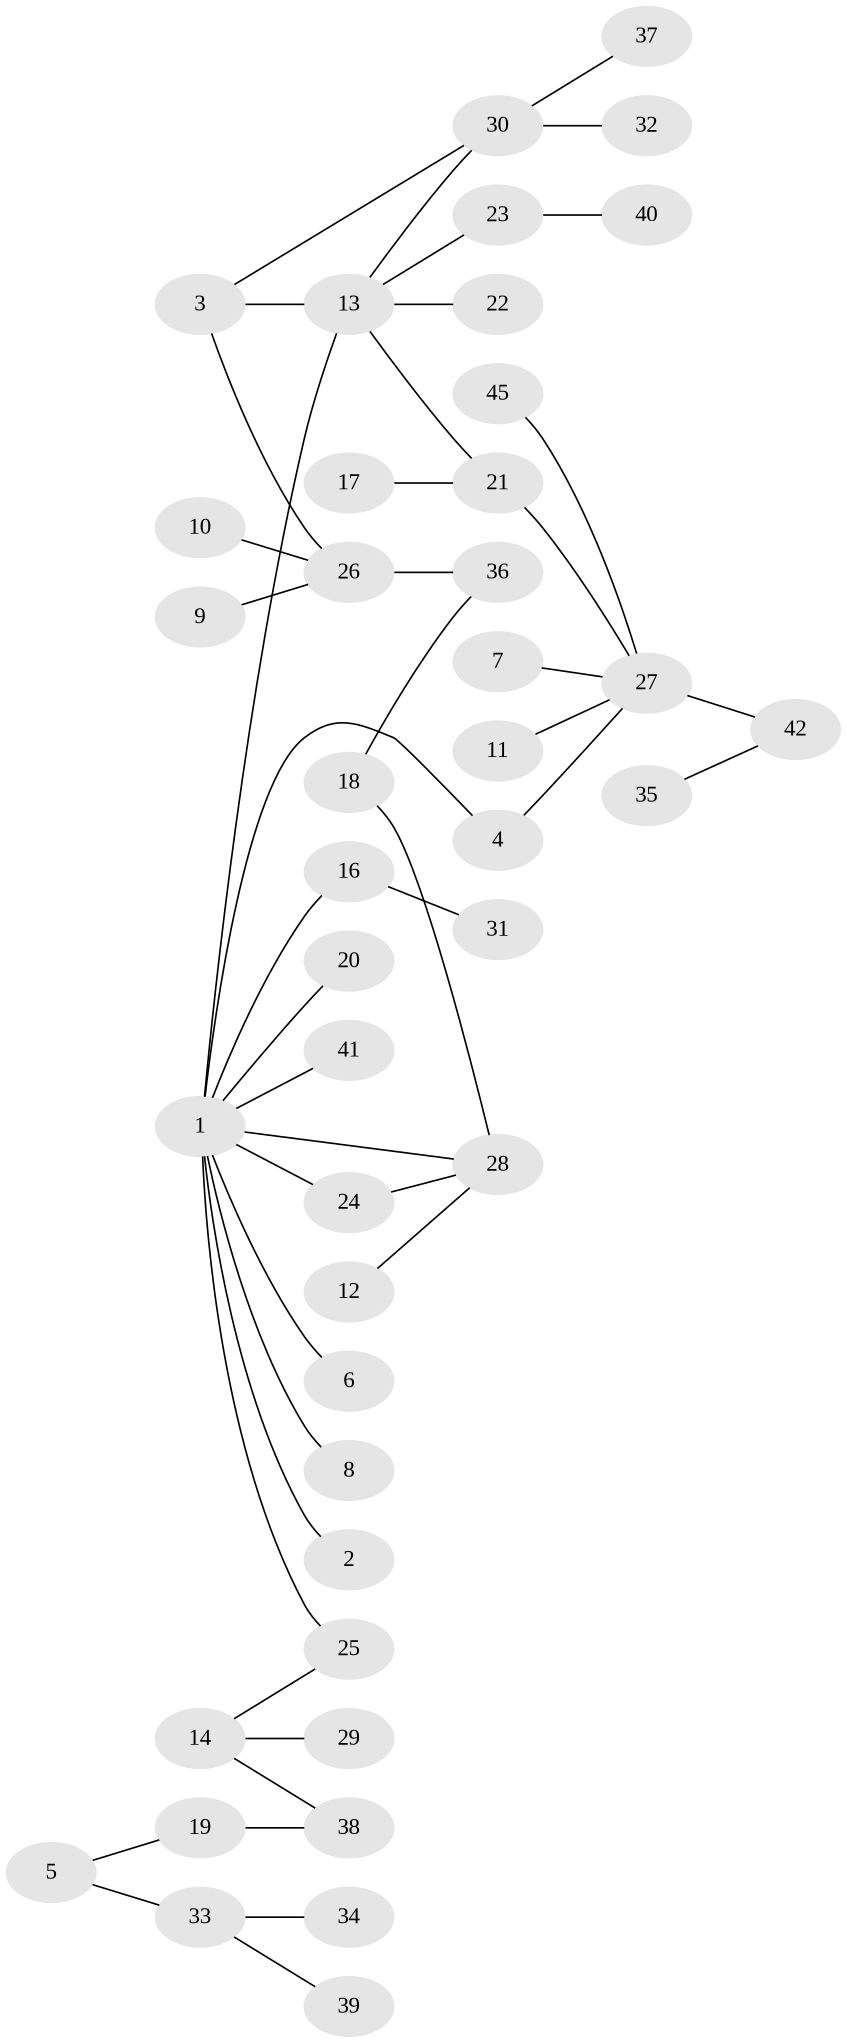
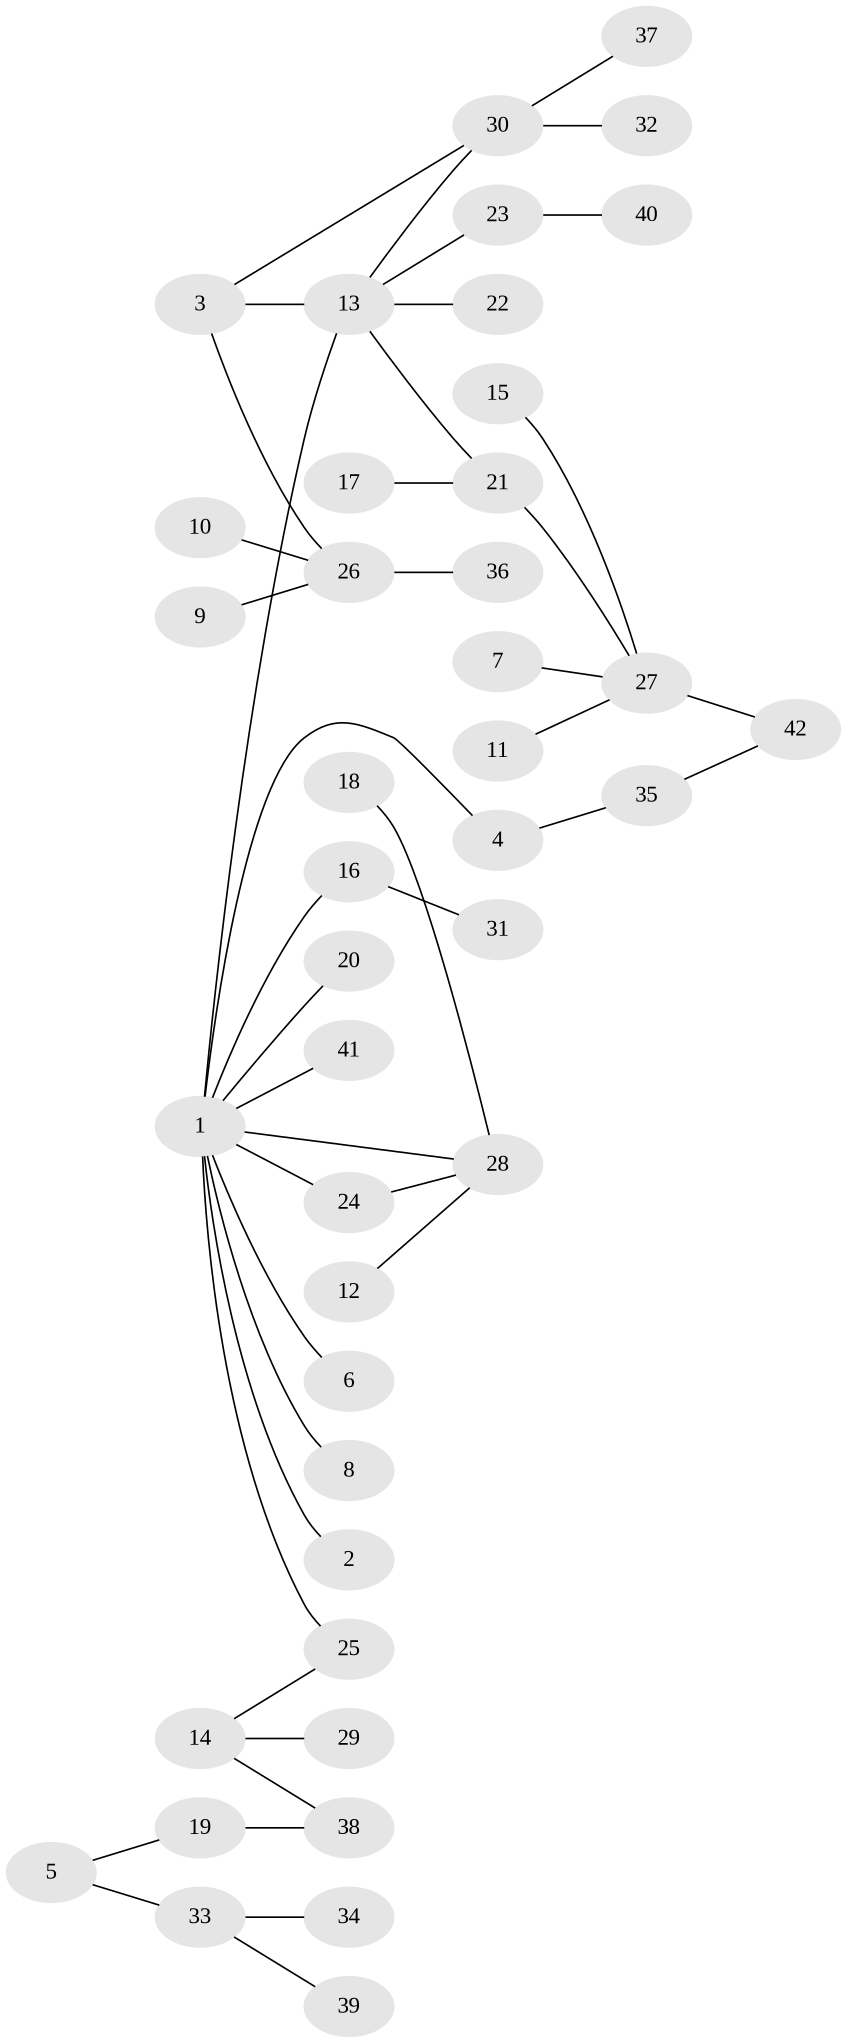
node "45": label "45" -> "15"
edge "36" -- "18": removed
edge "27" -- "4": now "35" -- "4"
